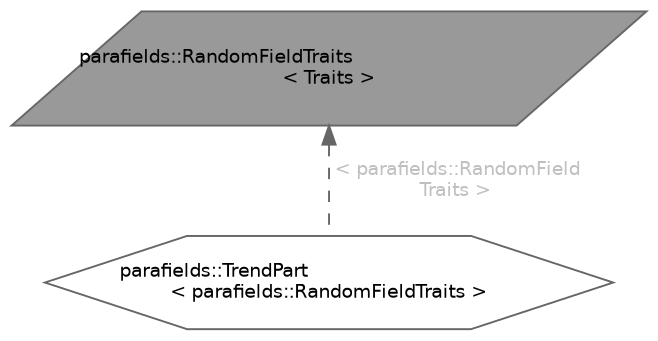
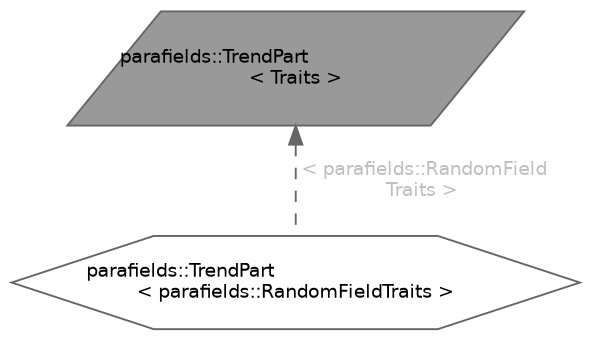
node "parafields::RandomFieldTraits < Traits >": label "parafields::RandomFieldTraits < Traits >" -> "parafields::TrendPart < Traits >"
